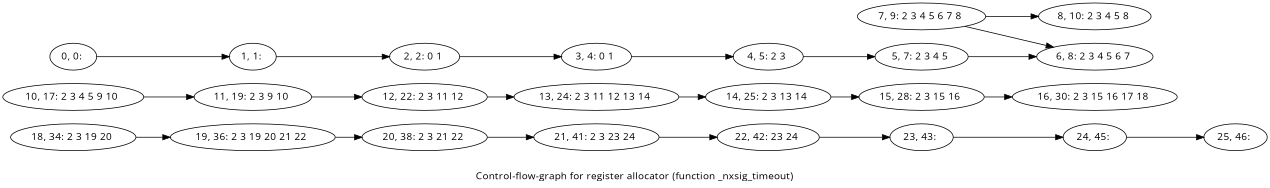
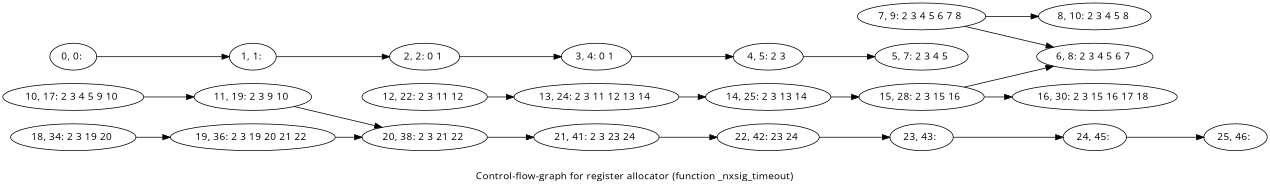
edge "5, 7: 2 3 4 5" -> "6, 8: 2 3 4 5 6 7": now "15, 28: 2 3 15 16" -> "6, 8: 2 3 4 5 6 7"
edge "11, 19: 2 3 9 10" -> "12, 22: 2 3 11 12": now "11, 19: 2 3 9 10" -> "20, 38: 2 3 21 22"
